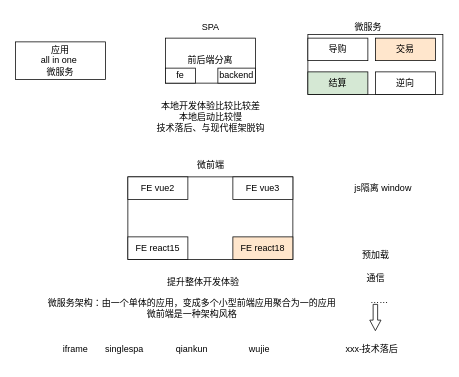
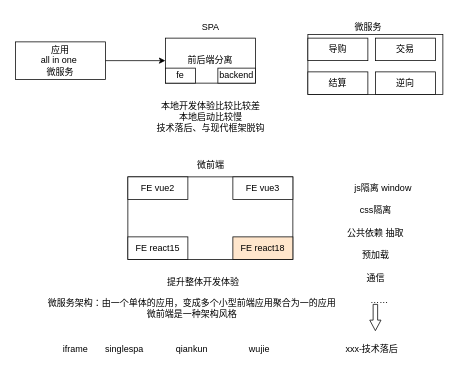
node "交易": fillcolor #ffe6cc -> #ffffff
edge "应用 all in one 微服务" -> "前后端分离": added
node "结算": fillcolor #d5e8d4 -> #ffffff
node "css隔离": added
node "公共依赖 抽取": added
